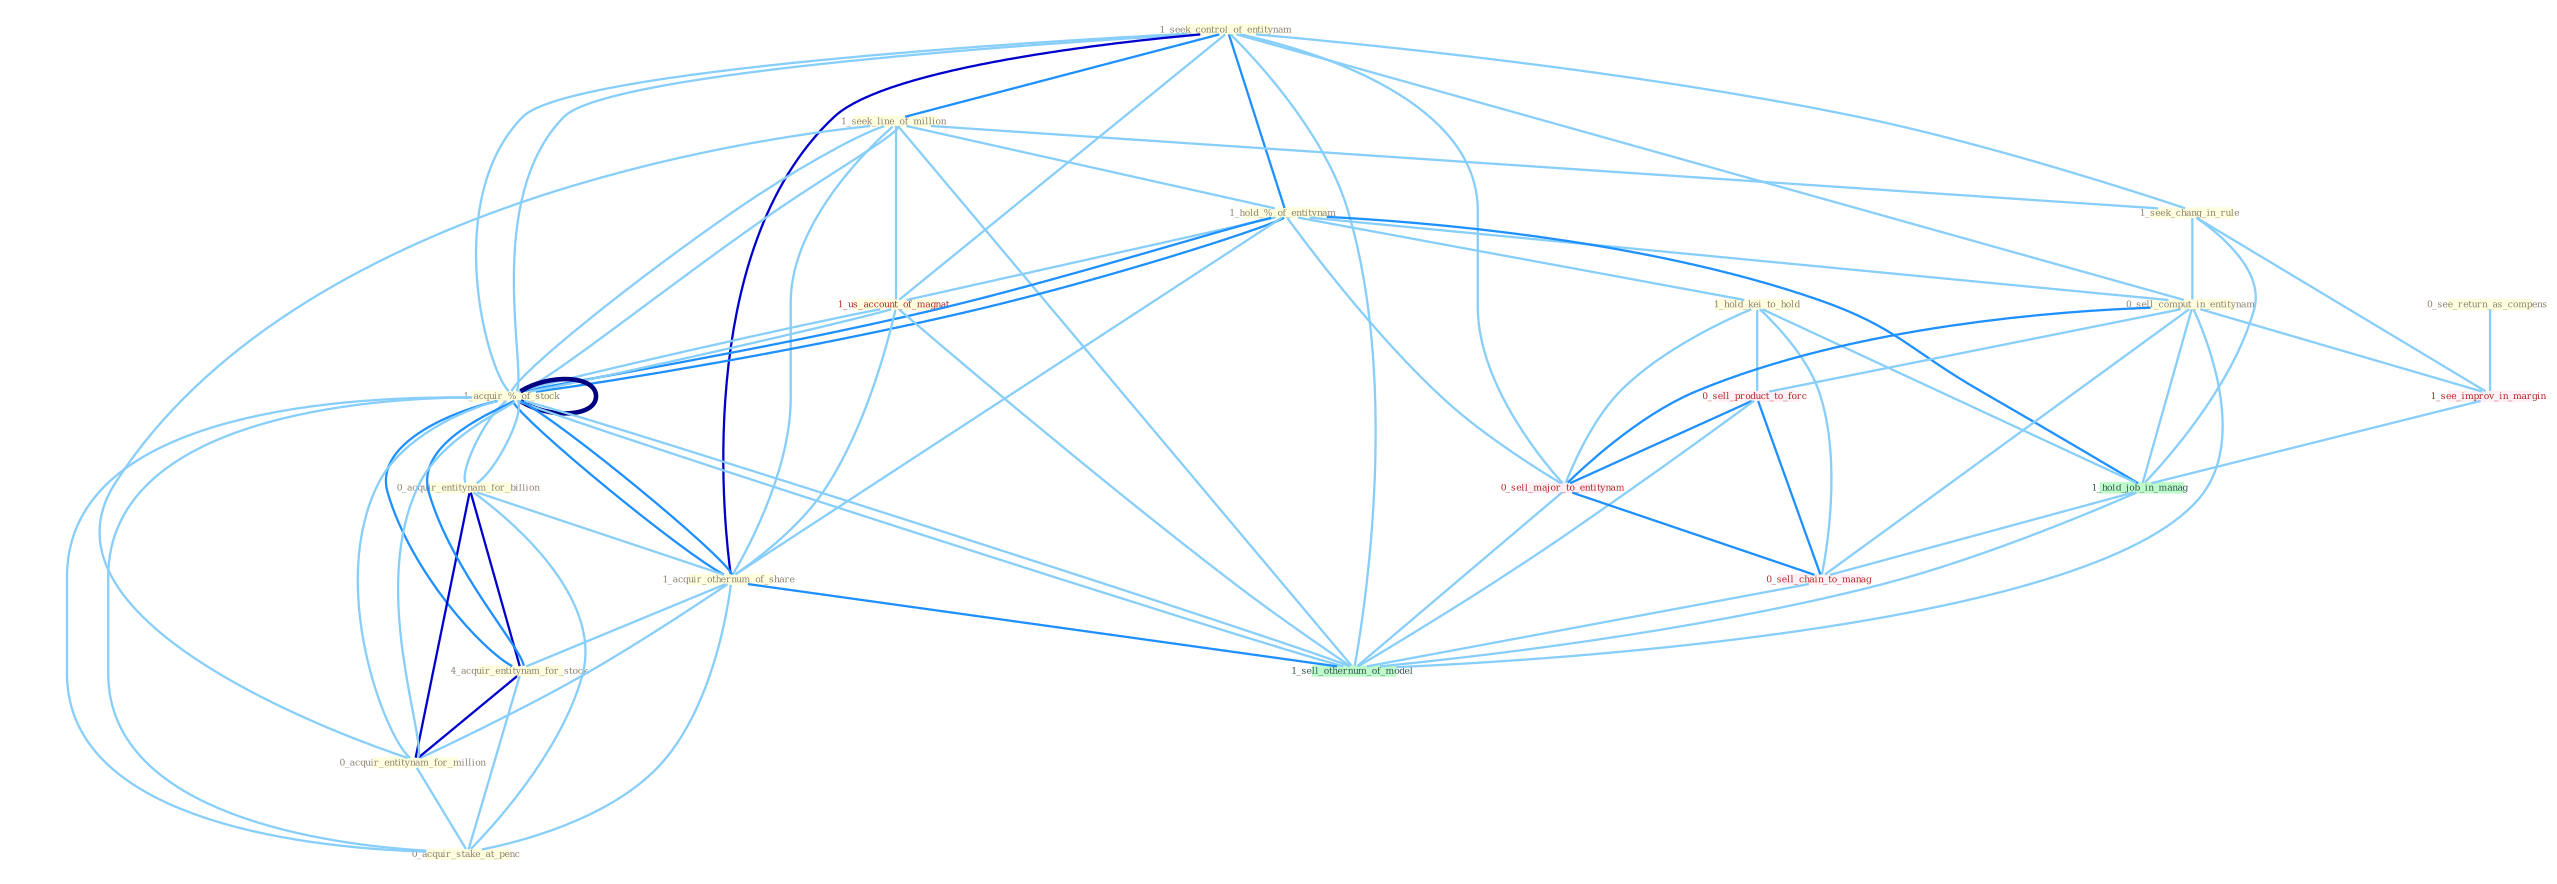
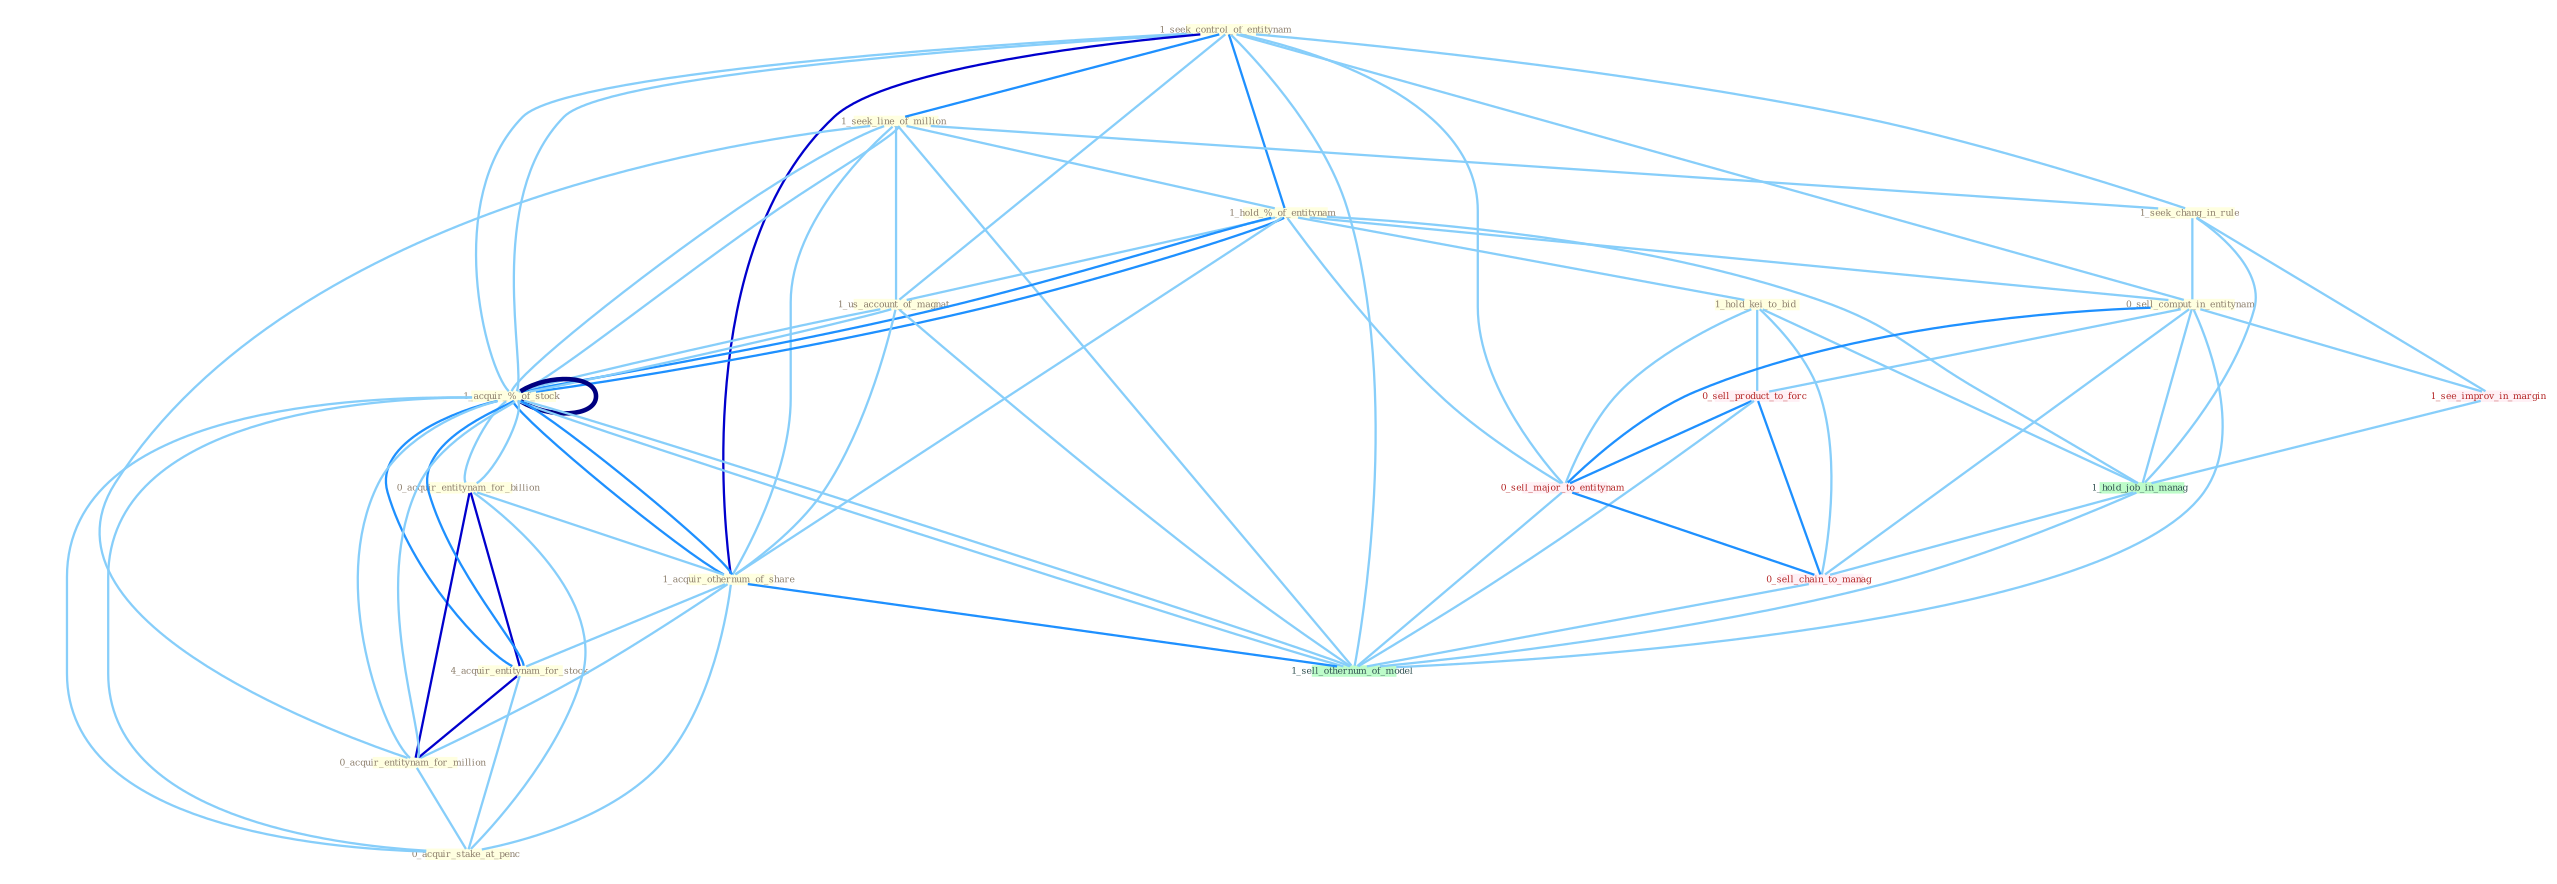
edge "1_hold_%_of_entitynam" -- "1_hold_job_in_manag": color #1e90ff -> #87cefa
node "1_us_account_of_magnat": fontcolor #b22222 -> #8b7d6b
node "1_hold_kei_to_hold": label "1_hold_kei_to_hold" -> "1_hold_kei_to_bid"
node "0_see_return_as_compens": removed
